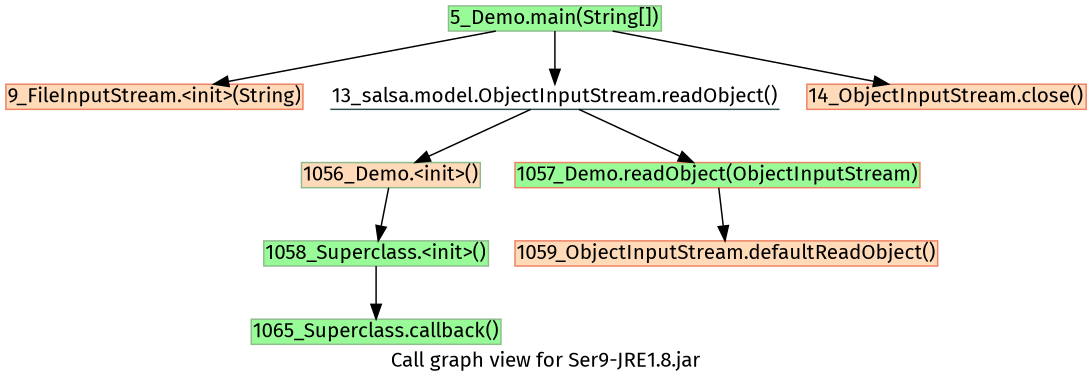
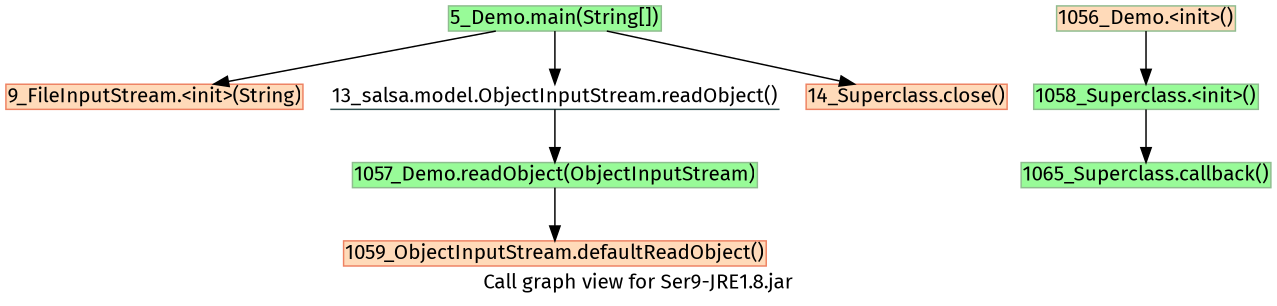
node "14_ObjectInputStream.close()": label "14_ObjectInputStream.close()" -> "14_Superclass.close()"
edge "13_salsa.model.ObjectInputStream.readObject()" -> "1056_Demo.<init>()": removed
node "1057_Demo.readObject(ObjectInputStream)": color salmon2 -> darkseagreen
